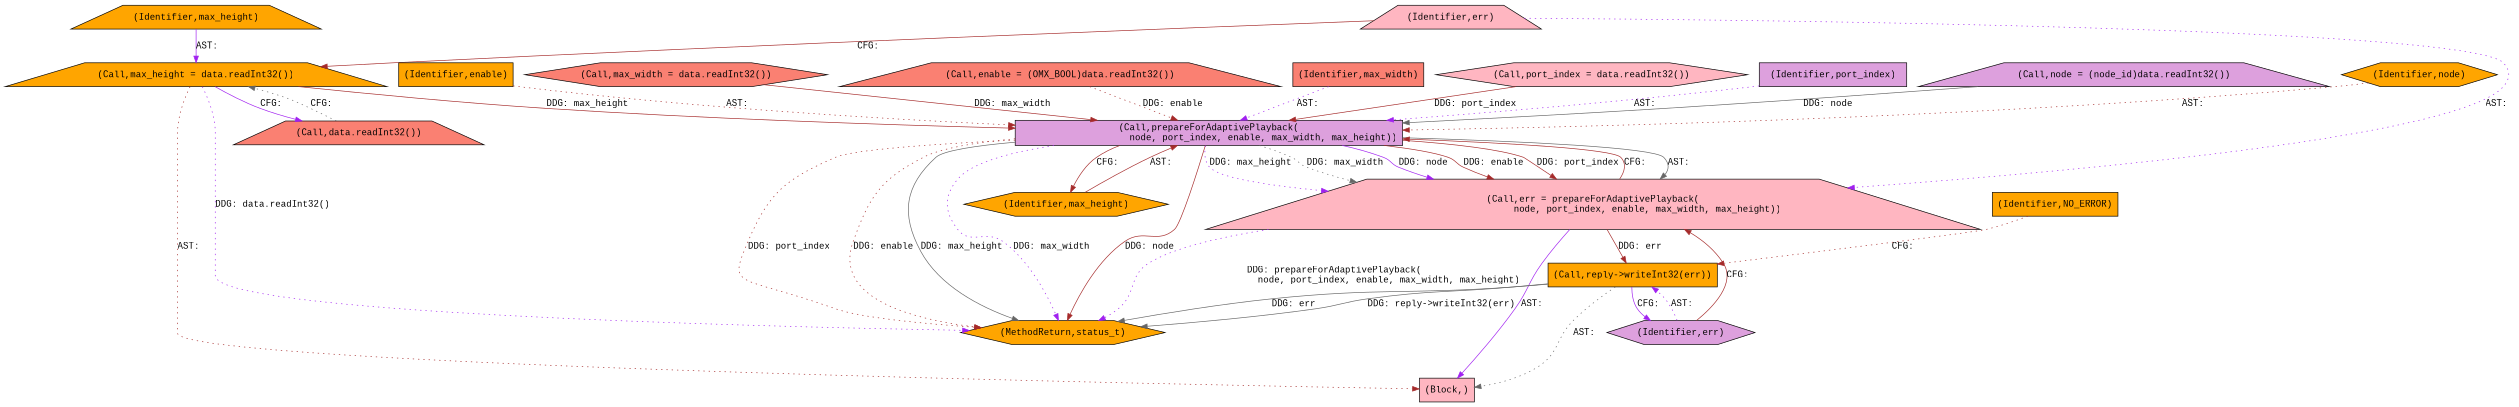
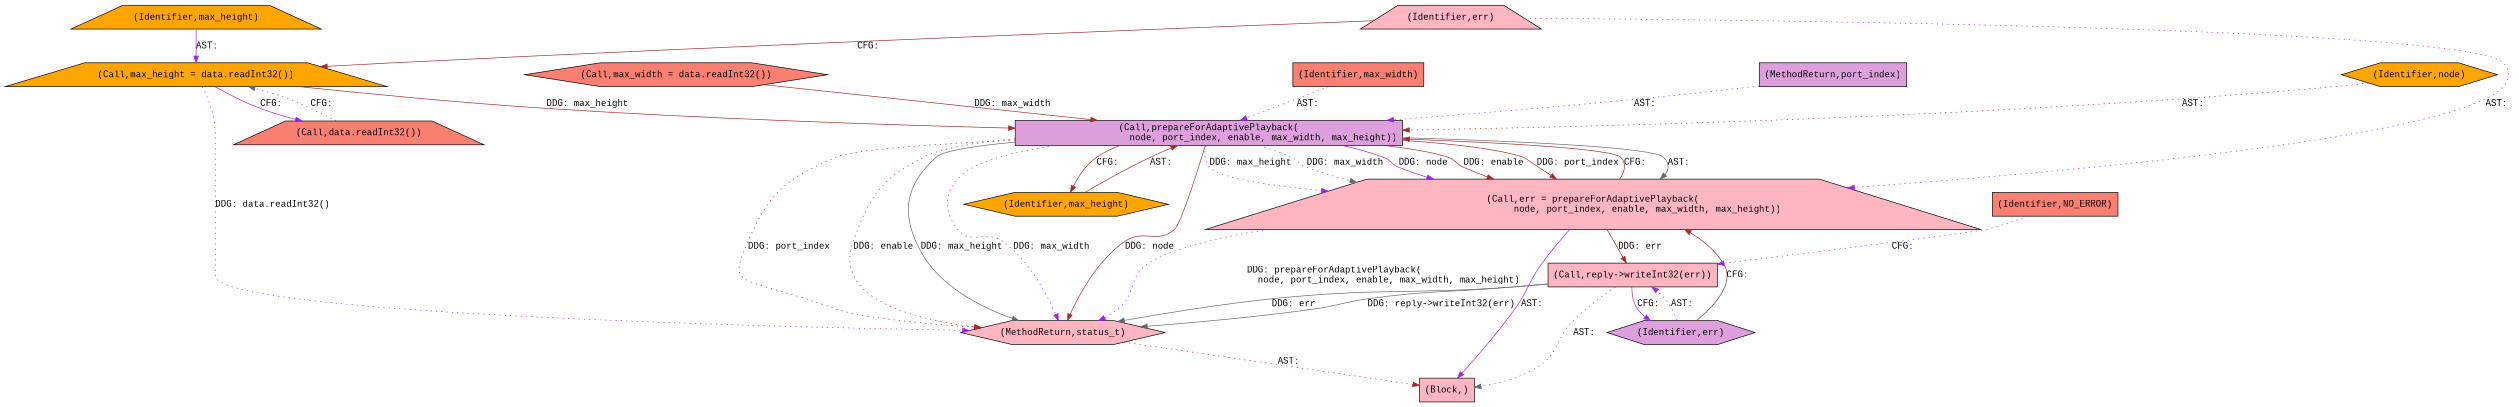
node "(Identifier,enable)": removed
node "(Call,enable = (OMX_BOOL)data.readInt32())": removed
node "(Call,port_index = data.readInt32())": removed
node "(Identifier,port_index)": label "(Identifier,port_index)" -> "(MethodReturn,port_index)"
node "(Call,node = (node_id)data.readInt32())": removed
node "(Identifier,NO_ERROR)": fillcolor orange -> salmon
edge "(Identifier,NO_ERROR)" -> "(Call,reply->writeInt32(err))": color brown -> purple
node "(Call,reply->writeInt32(err))": fillcolor orange -> lightpink
node "(MethodReturn,status_t)": fillcolor orange -> lightpink
edge "(Call,max_height = data.readInt32())" -> "(Block,)": now "(MethodReturn,status_t)" -> "(Block,)"
